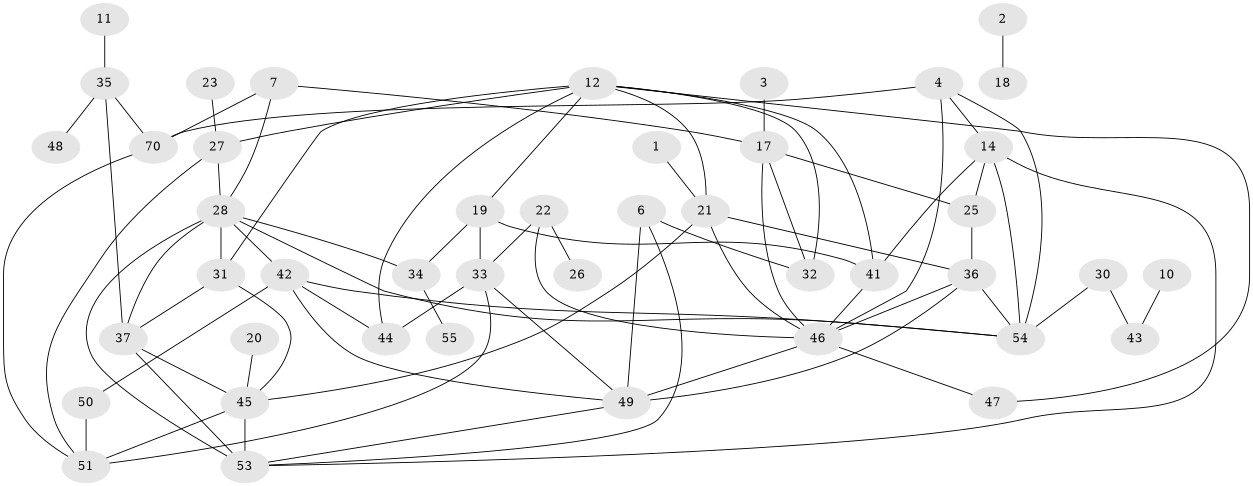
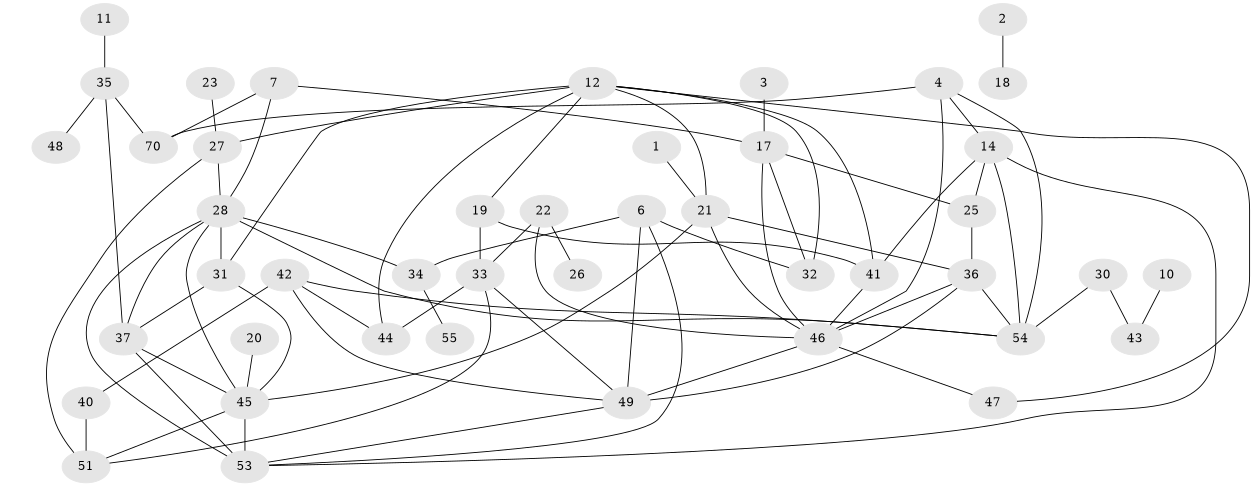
edge "28" -- "42": now "28" -- "45"
edge "19" -- "34": now "6" -- "34"
edge "70" -- "51": removed
node "50": label "50" -> "40"
